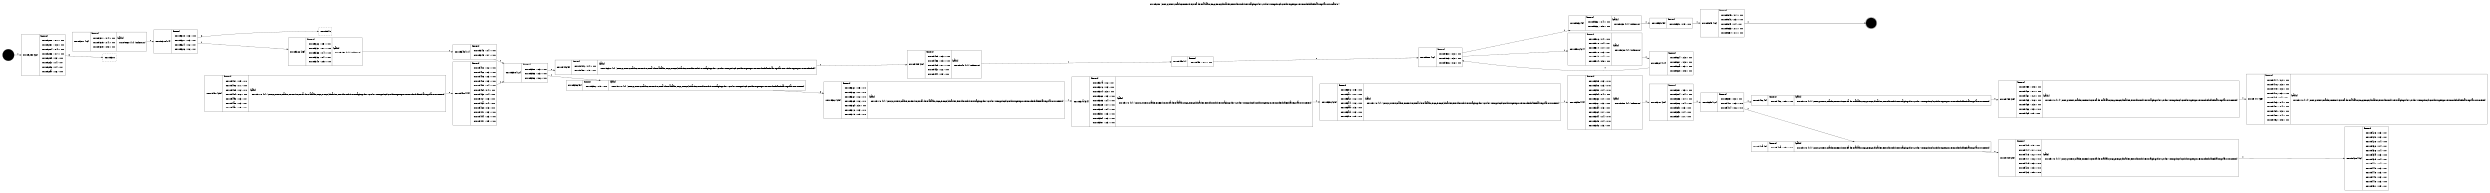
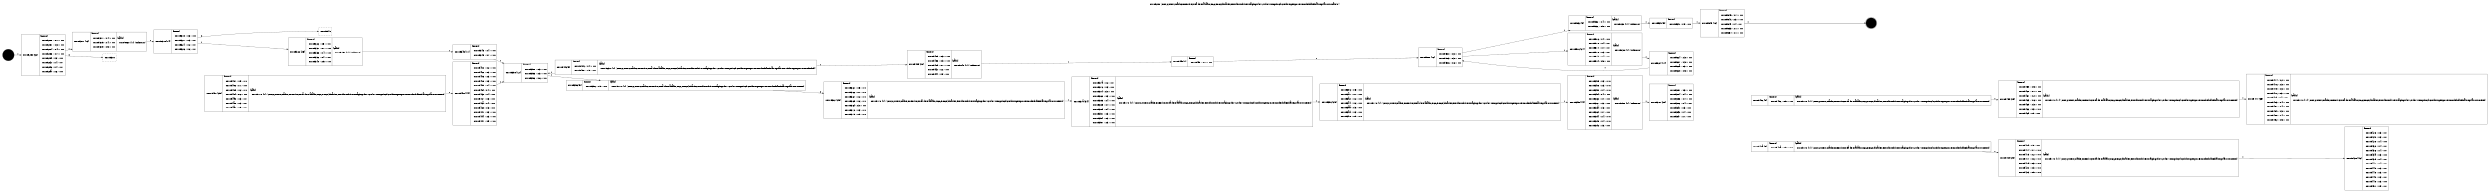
edge "0x1092e0 [32]" -> "0x109311 [13]": added, label "1"
edge "0x109350 [12]" -> "0x1094dc [9]": reversed
node "0x1093fe [12]": removed
